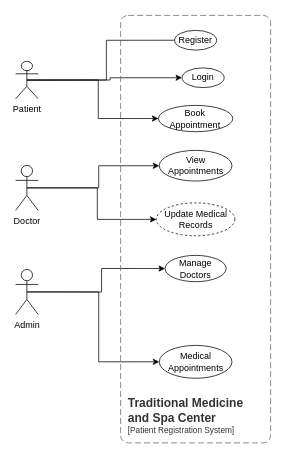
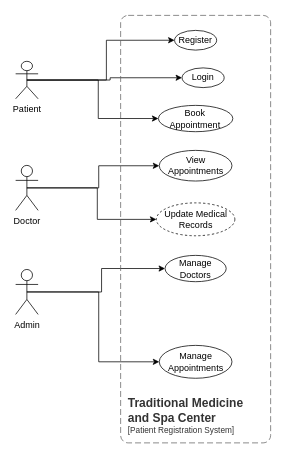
edge "Register" -- "Patient": arrowhead none -> classic
node "Medical Appointments": label "Medical Appointments" -> "Manage Appointments"
